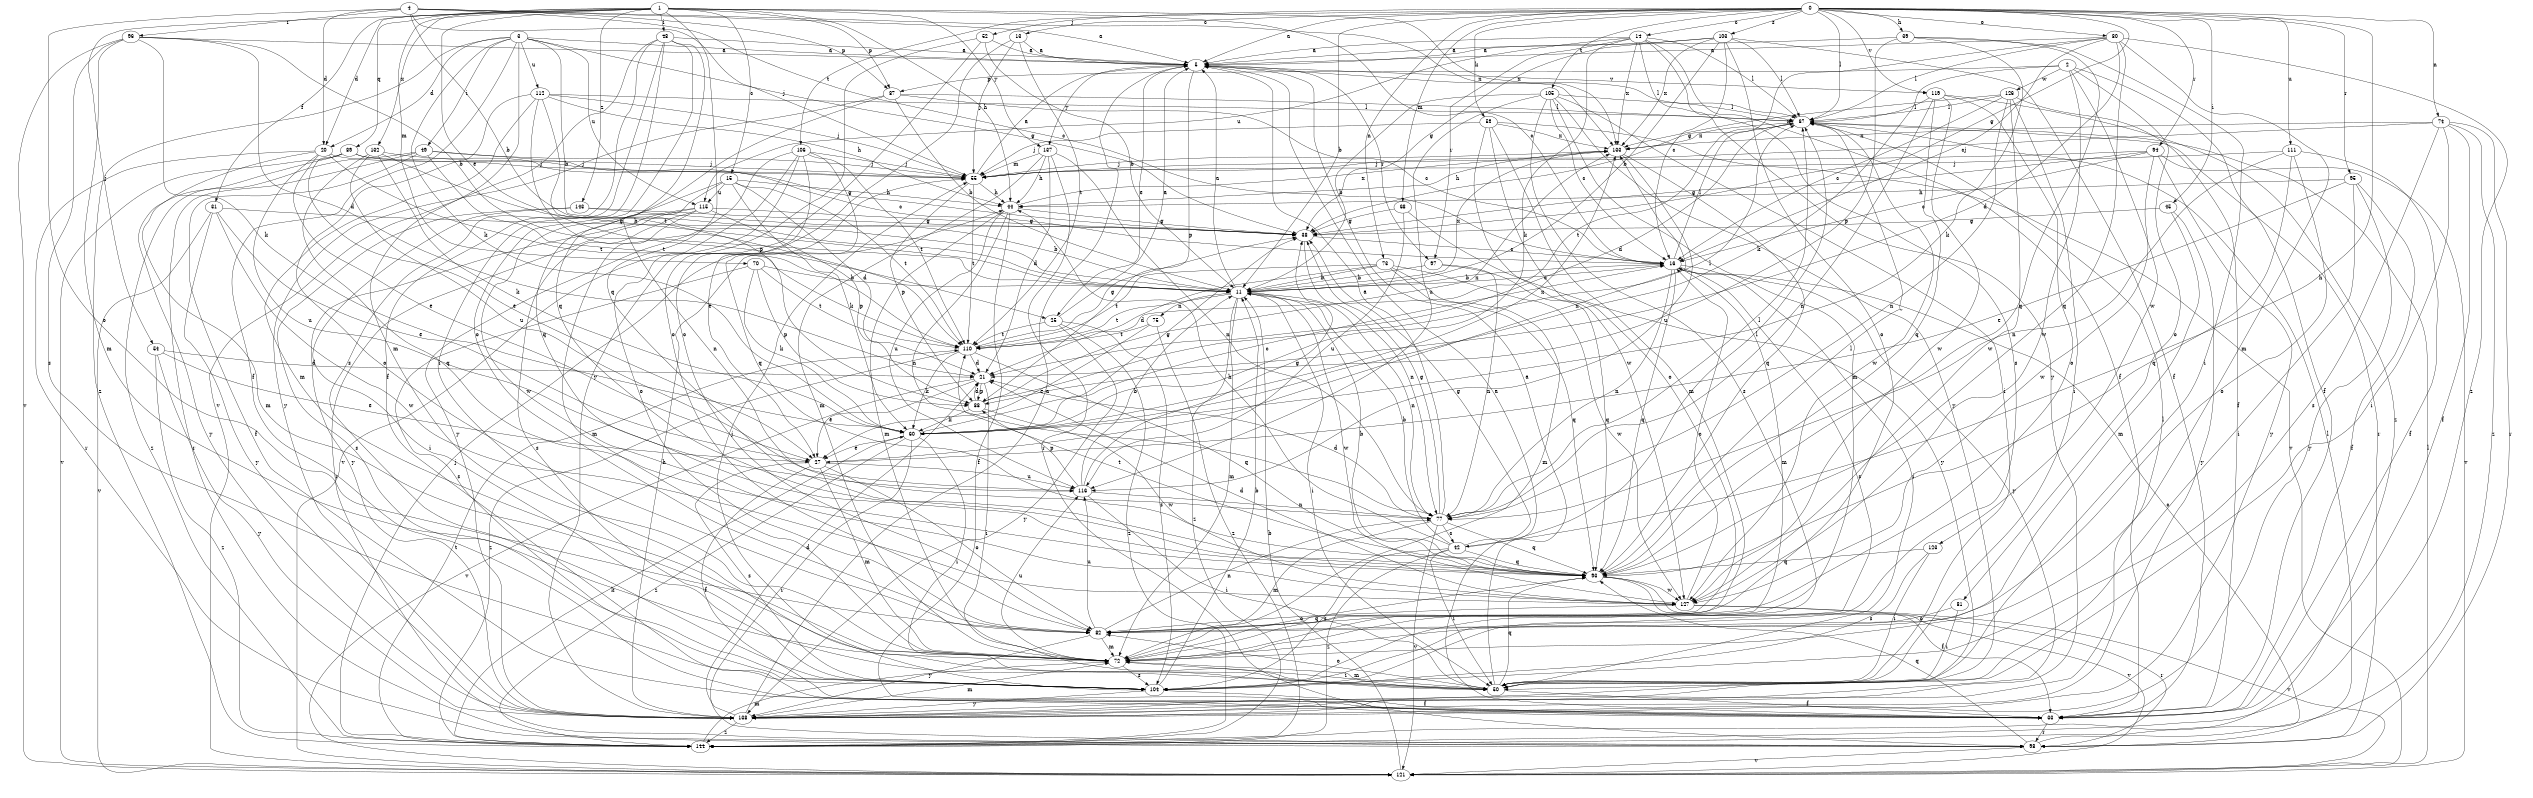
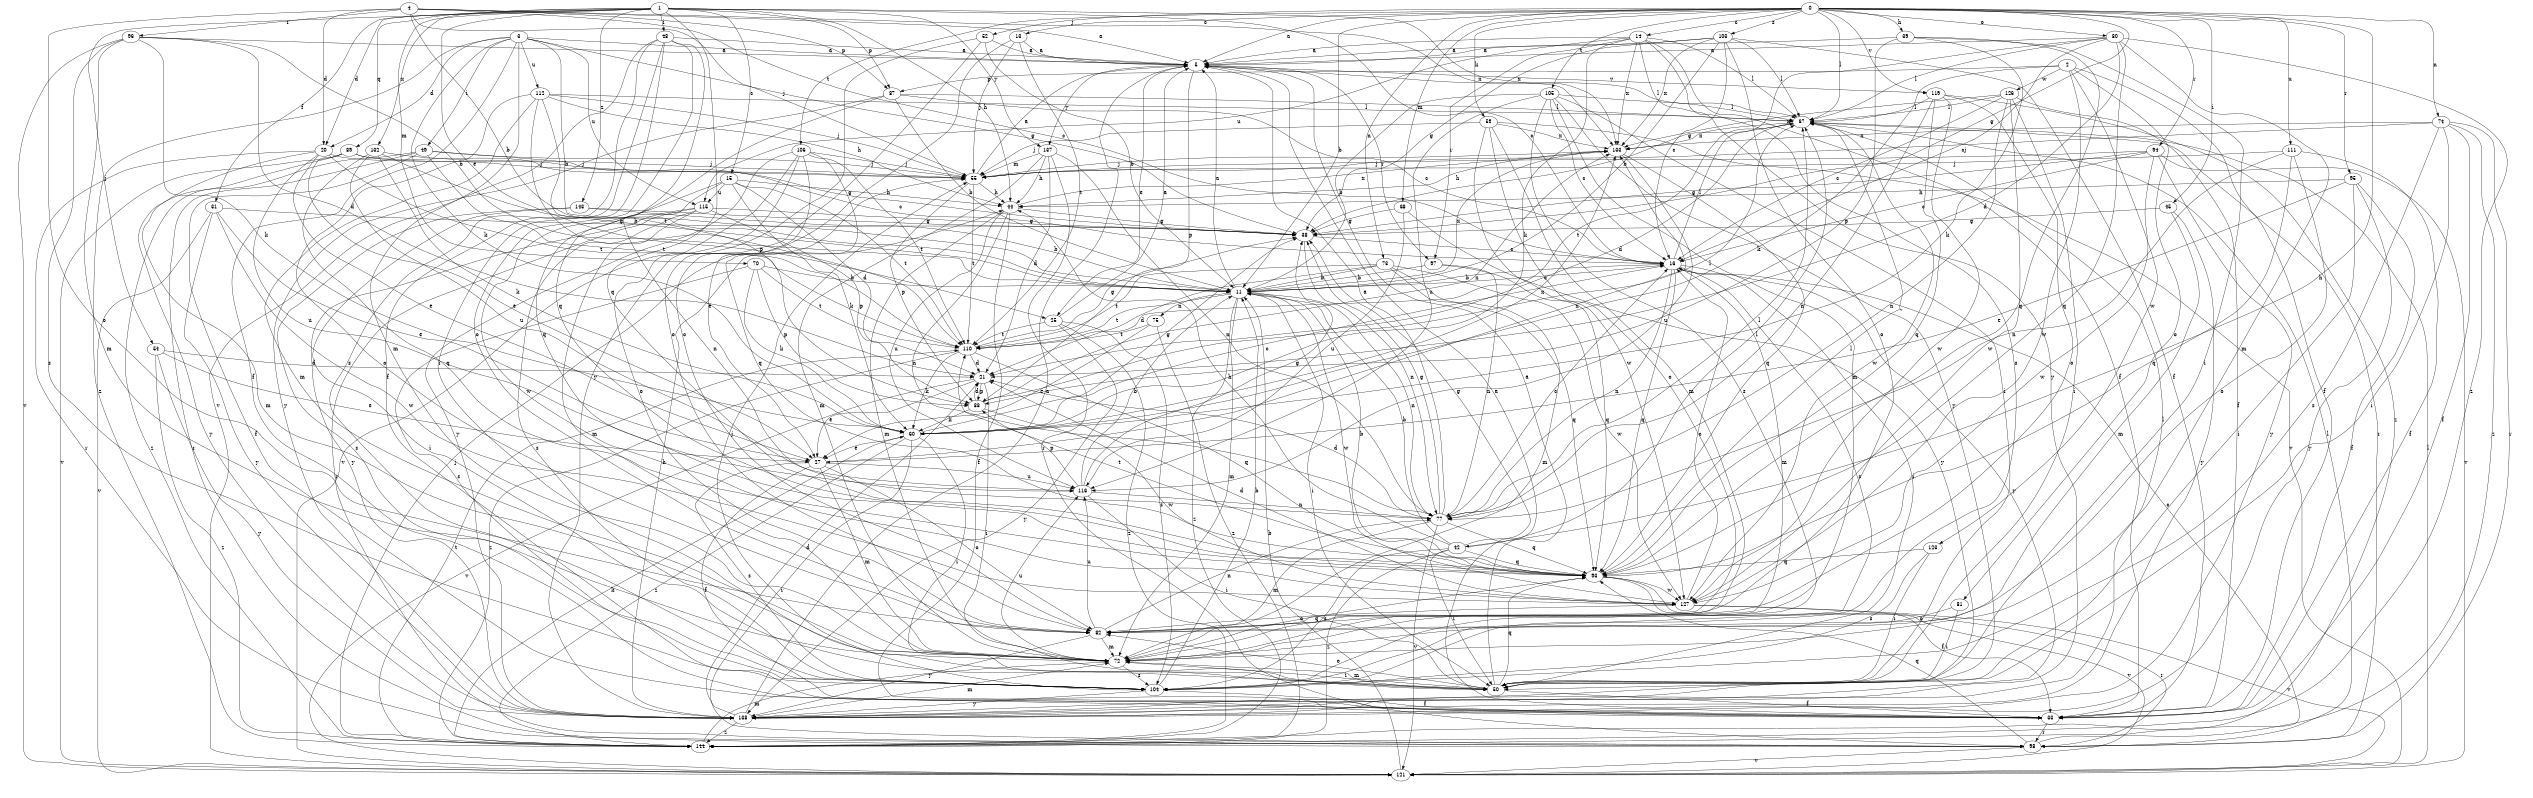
edge "77" -> "42": now "77" -> "16"
